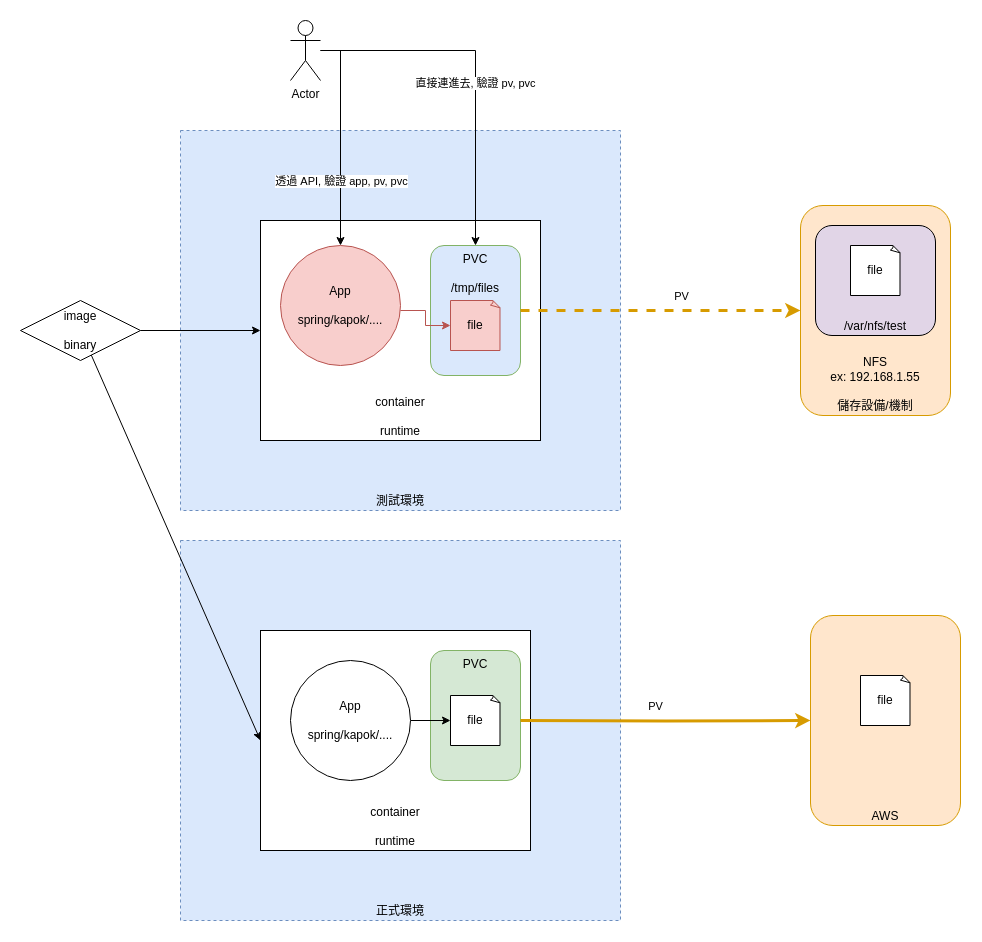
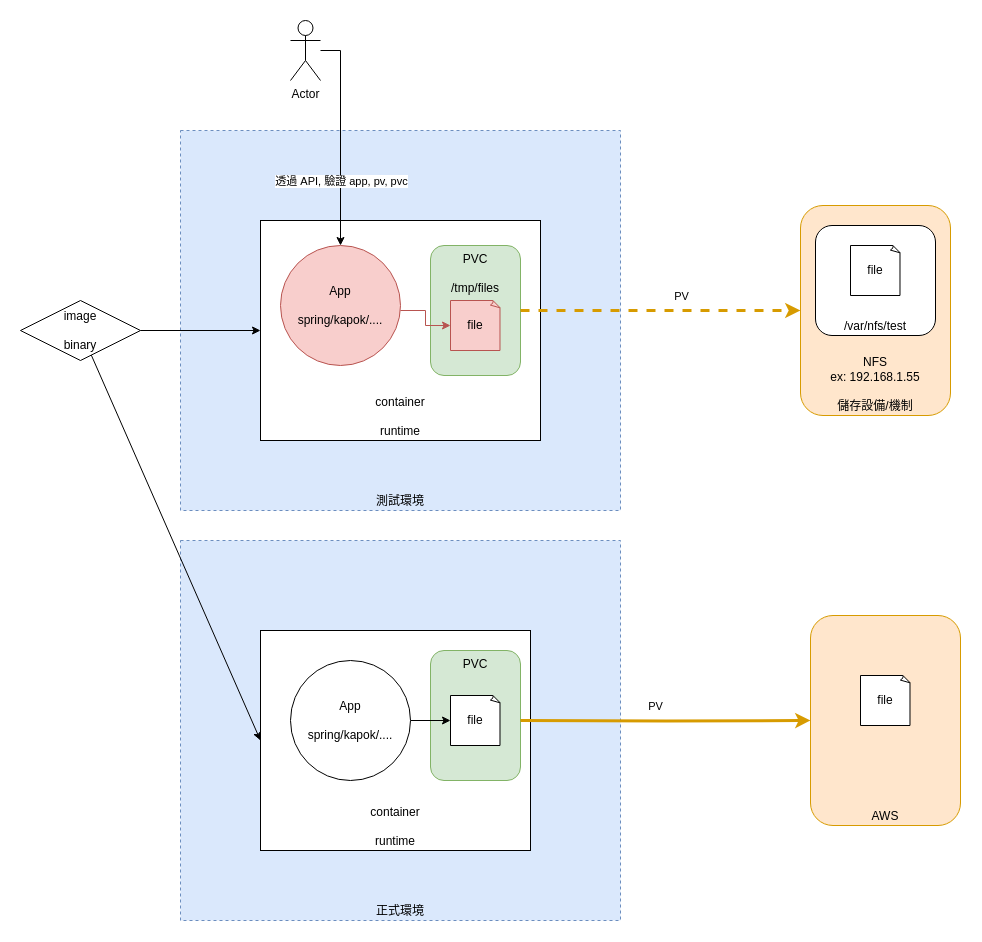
edge "Actor" -> "PVC /tmp/files": removed, label "直接連進去, 驗證 pv, pvc"
node "PVC /tmp/files": fillcolor #dae8fc -> #d5e8d4
node "/var/nfs/test": fillcolor #e1d5e7 -> #ffffff
